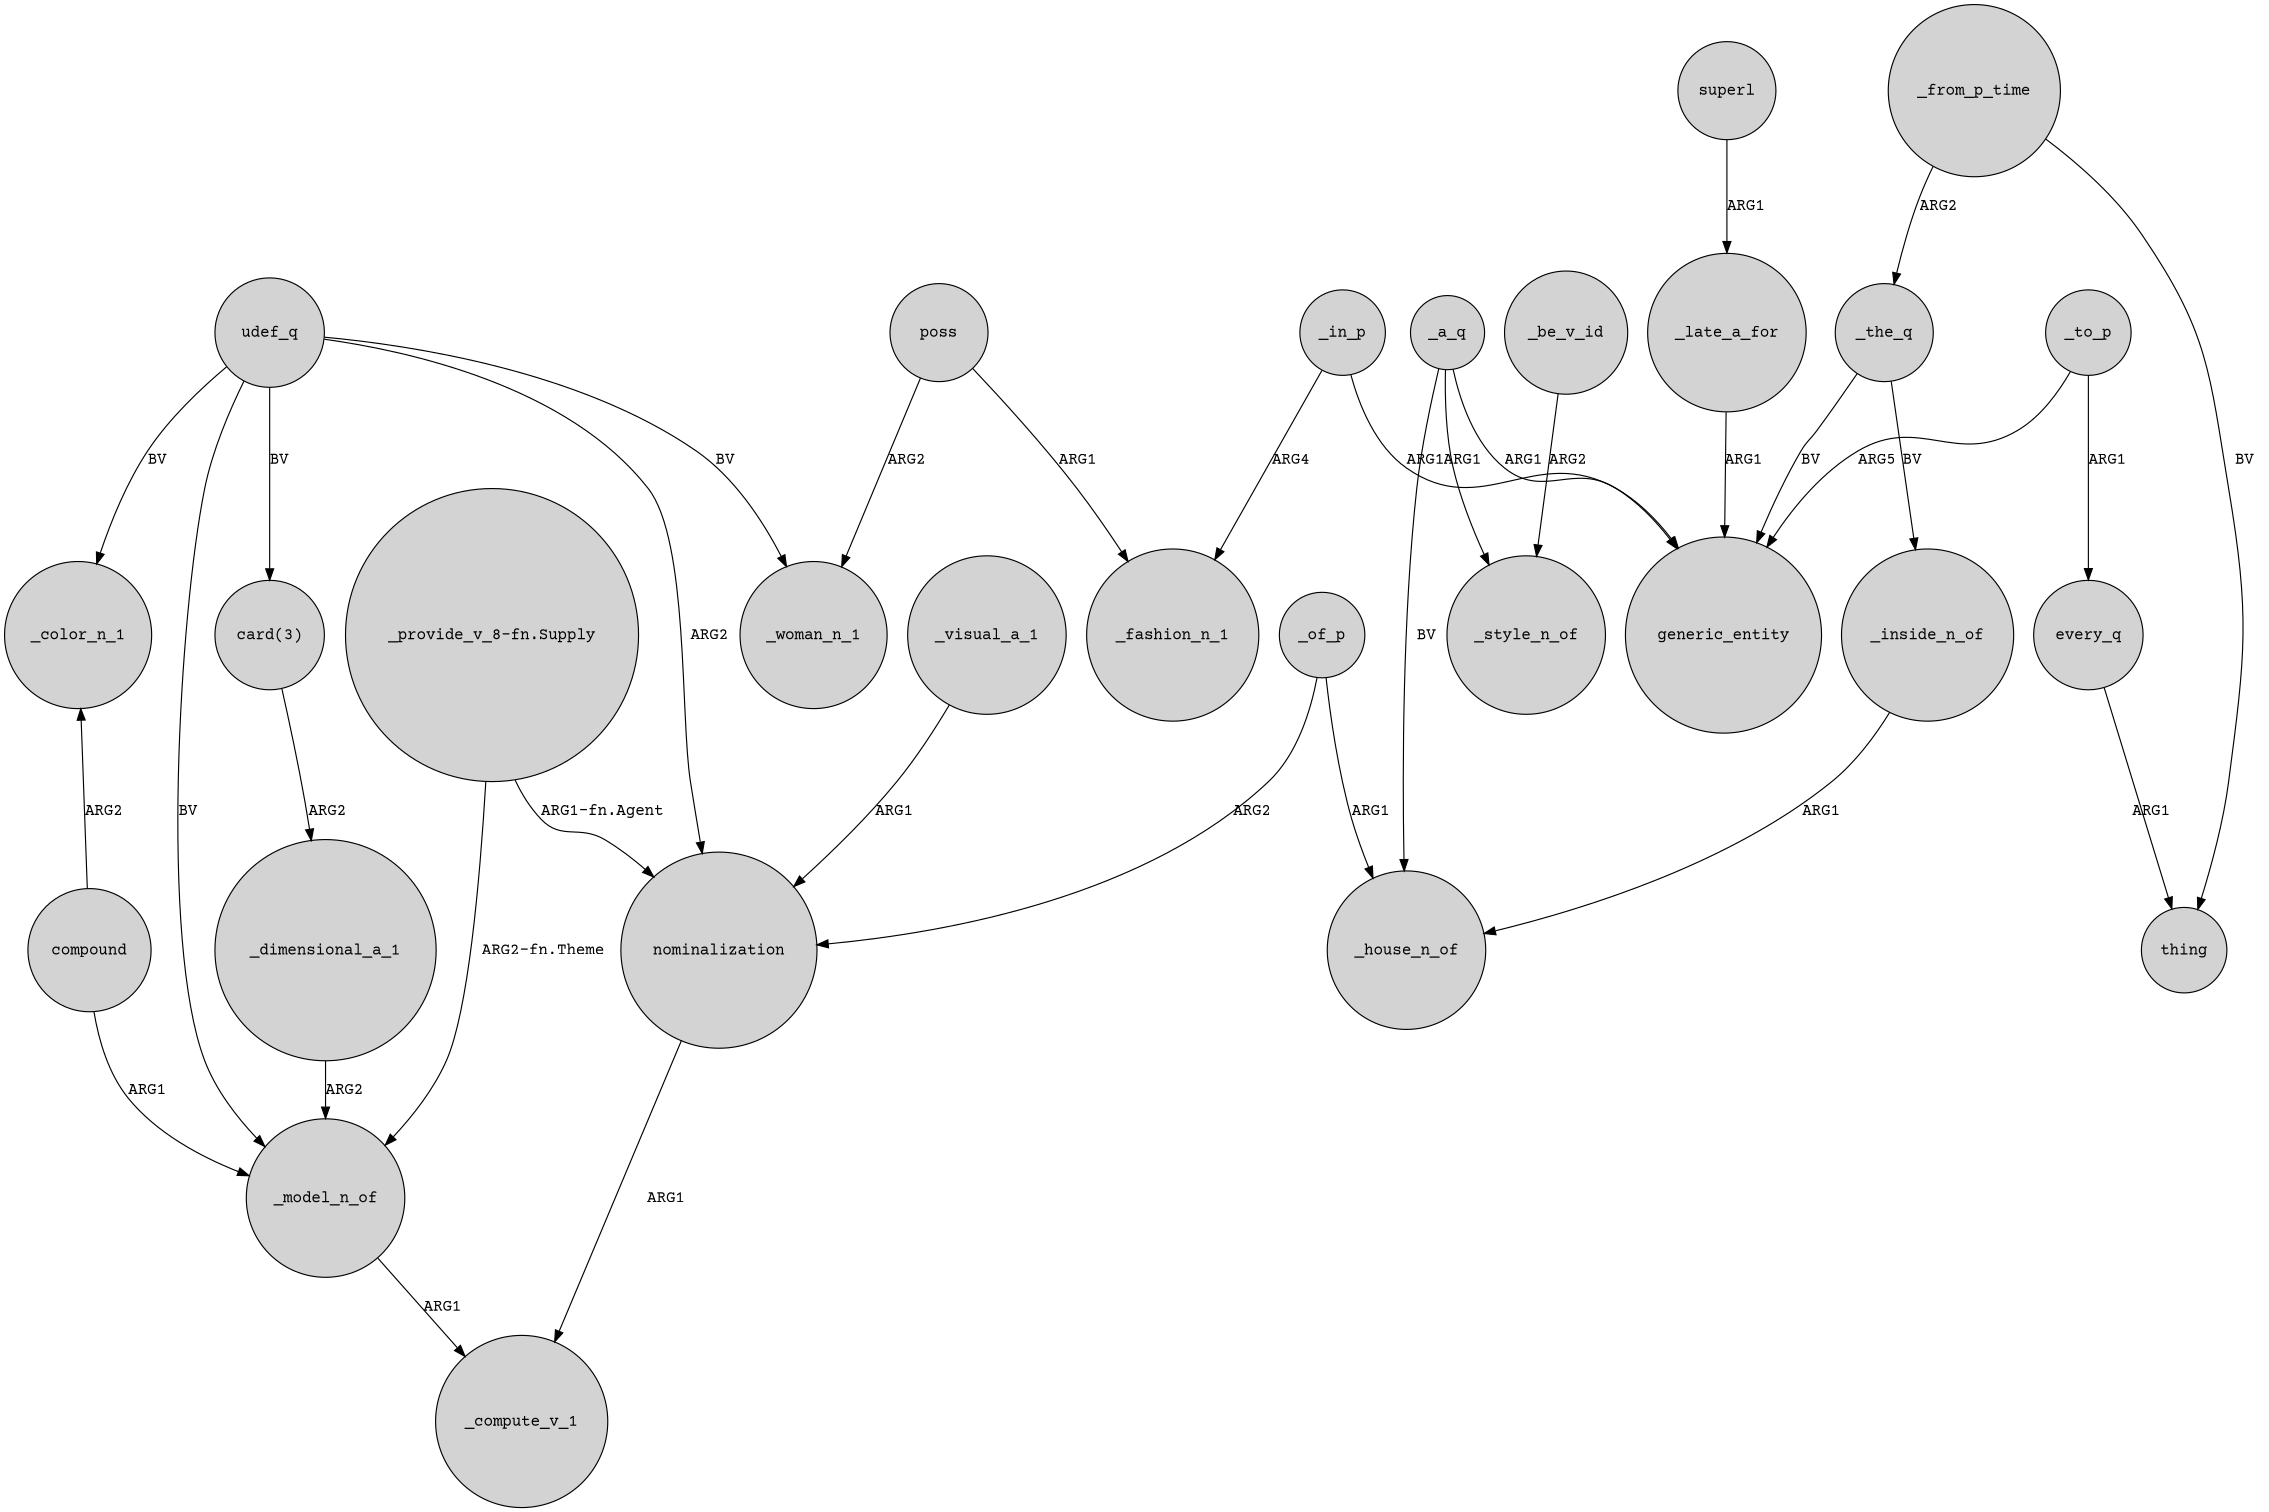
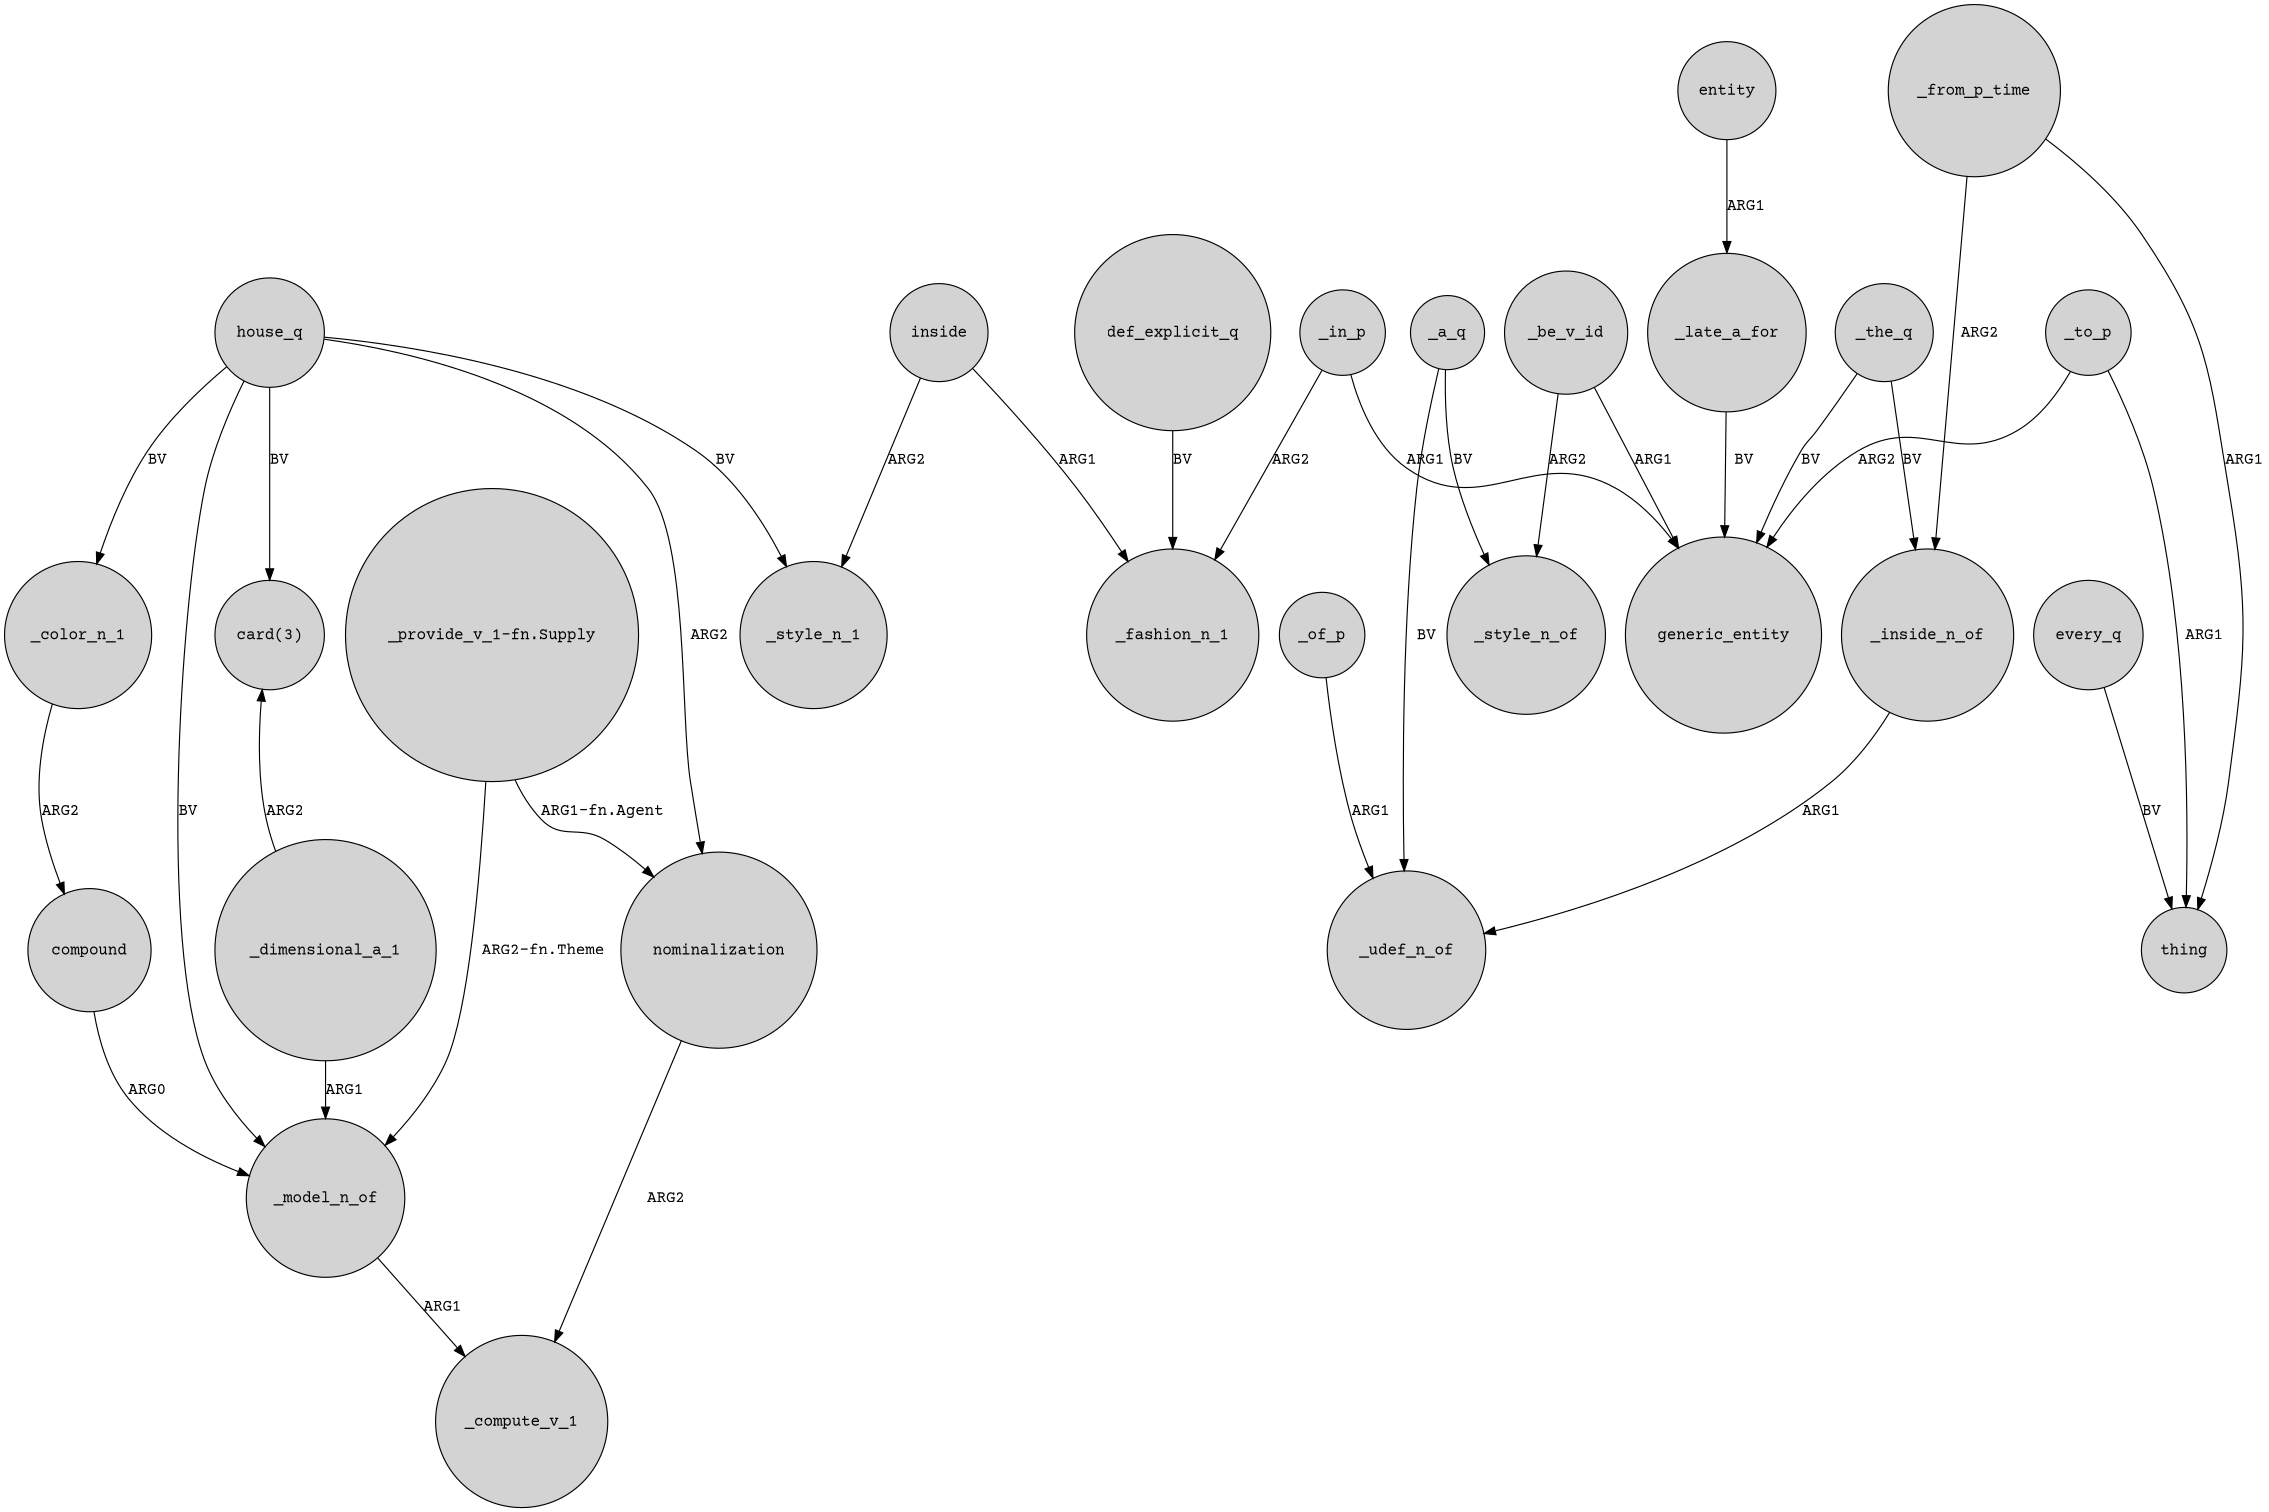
node "superl": label "superl" -> "entity"
edge "_from_p_time" -> "_the_q": now "_from_p_time" -> "_inside_n_of"
node "udef_q": label "udef_q" -> "house_q"
node "poss": label "poss" -> "inside"
node "def_explicit_q": added
edge "_in_p" -> "_fashion_n_1": label "ARG4" -> "ARG2"
edge "_a_q" -> "_style_n_of": label "ARG1" -> "BV"
edge "_late_a_for" -> "generic_entity": label "ARG1" -> "BV"
edge "_to_p" -> "generic_entity": label "ARG5" -> "ARG2"
edge "_from_p_time" -> "thing": label "BV" -> "ARG1"
edge "_a_q" -> "generic_entity": now "_be_v_id" -> "generic_entity"
edge "_to_p" -> "every_q": now "_to_p" -> "thing"
node "_provide_v_8-fn.Supply": label "_provide_v_8-fn.Supply" -> "_provide_v_1-fn.Supply"
node "_woman_n_1": label "_woman_n_1" -> "_style_n_1"
node "_visual_a_1": removed
edge "card(3)" -> "_dimensional_a_1": reversed
edge "compound" -> "_color_n_1": reversed
edge "every_q" -> "thing": label "ARG1" -> "BV"
edge "_of_p" -> "nominalization": removed, label "ARG2"
node "_house_n_of": label "_house_n_of" -> "_udef_n_of"
edge "compound" -> "_model_n_of": label "ARG1" -> "ARG0"
edge "_dimensional_a_1" -> "_model_n_of": label "ARG2" -> "ARG1"
edge "nominalization" -> "_compute_v_1": label "ARG1" -> "ARG2"
